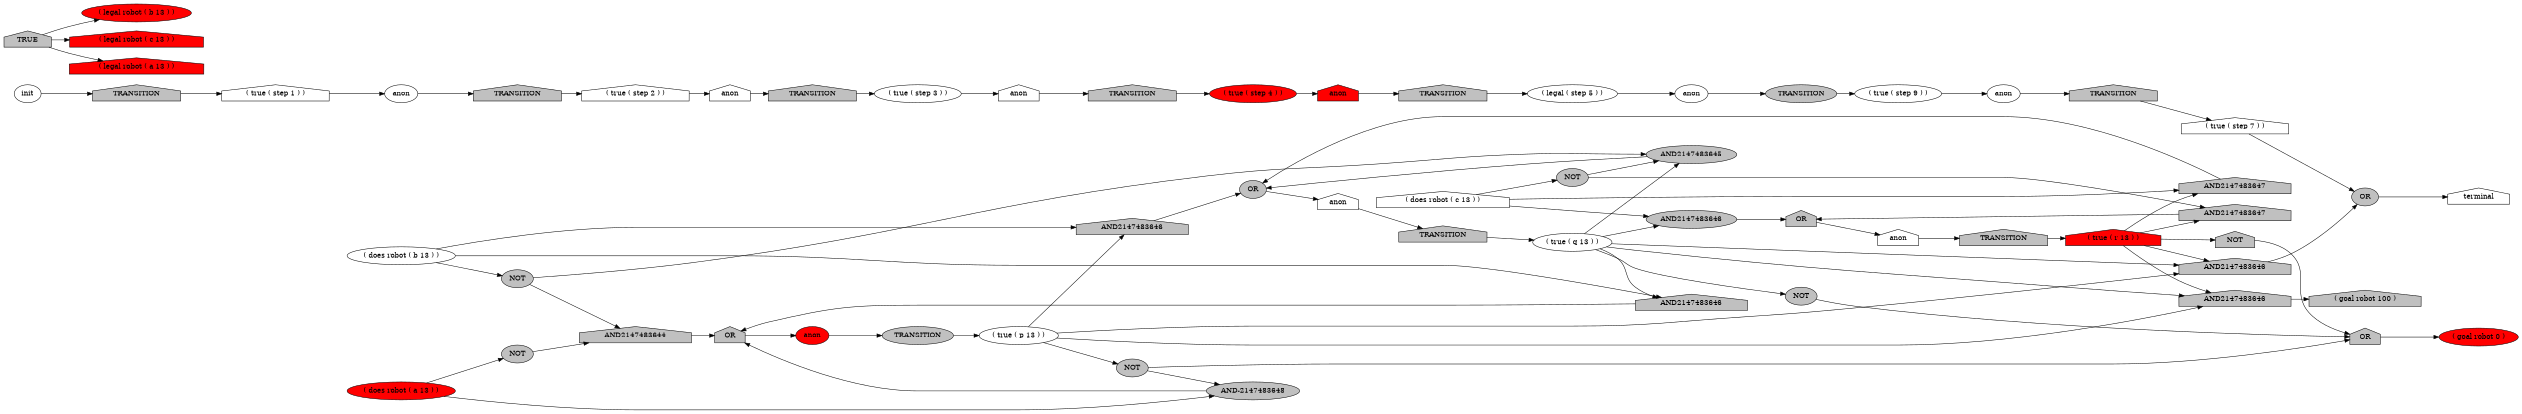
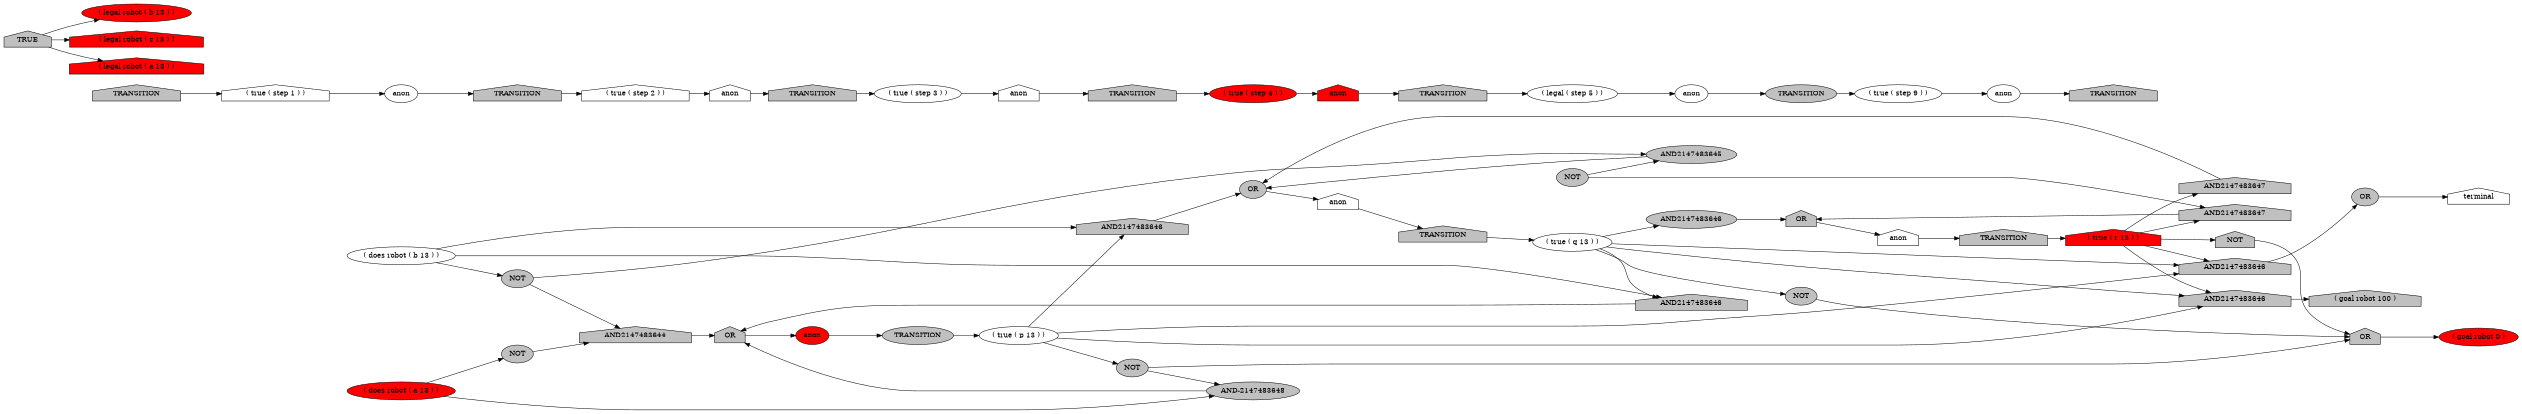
node "init": removed
node "( true ( step 7 ) )": removed
node "( does robot ( c 13 ) )": removed
edge "( true ( q 13 ) )" -> "AND2147483645": removed
